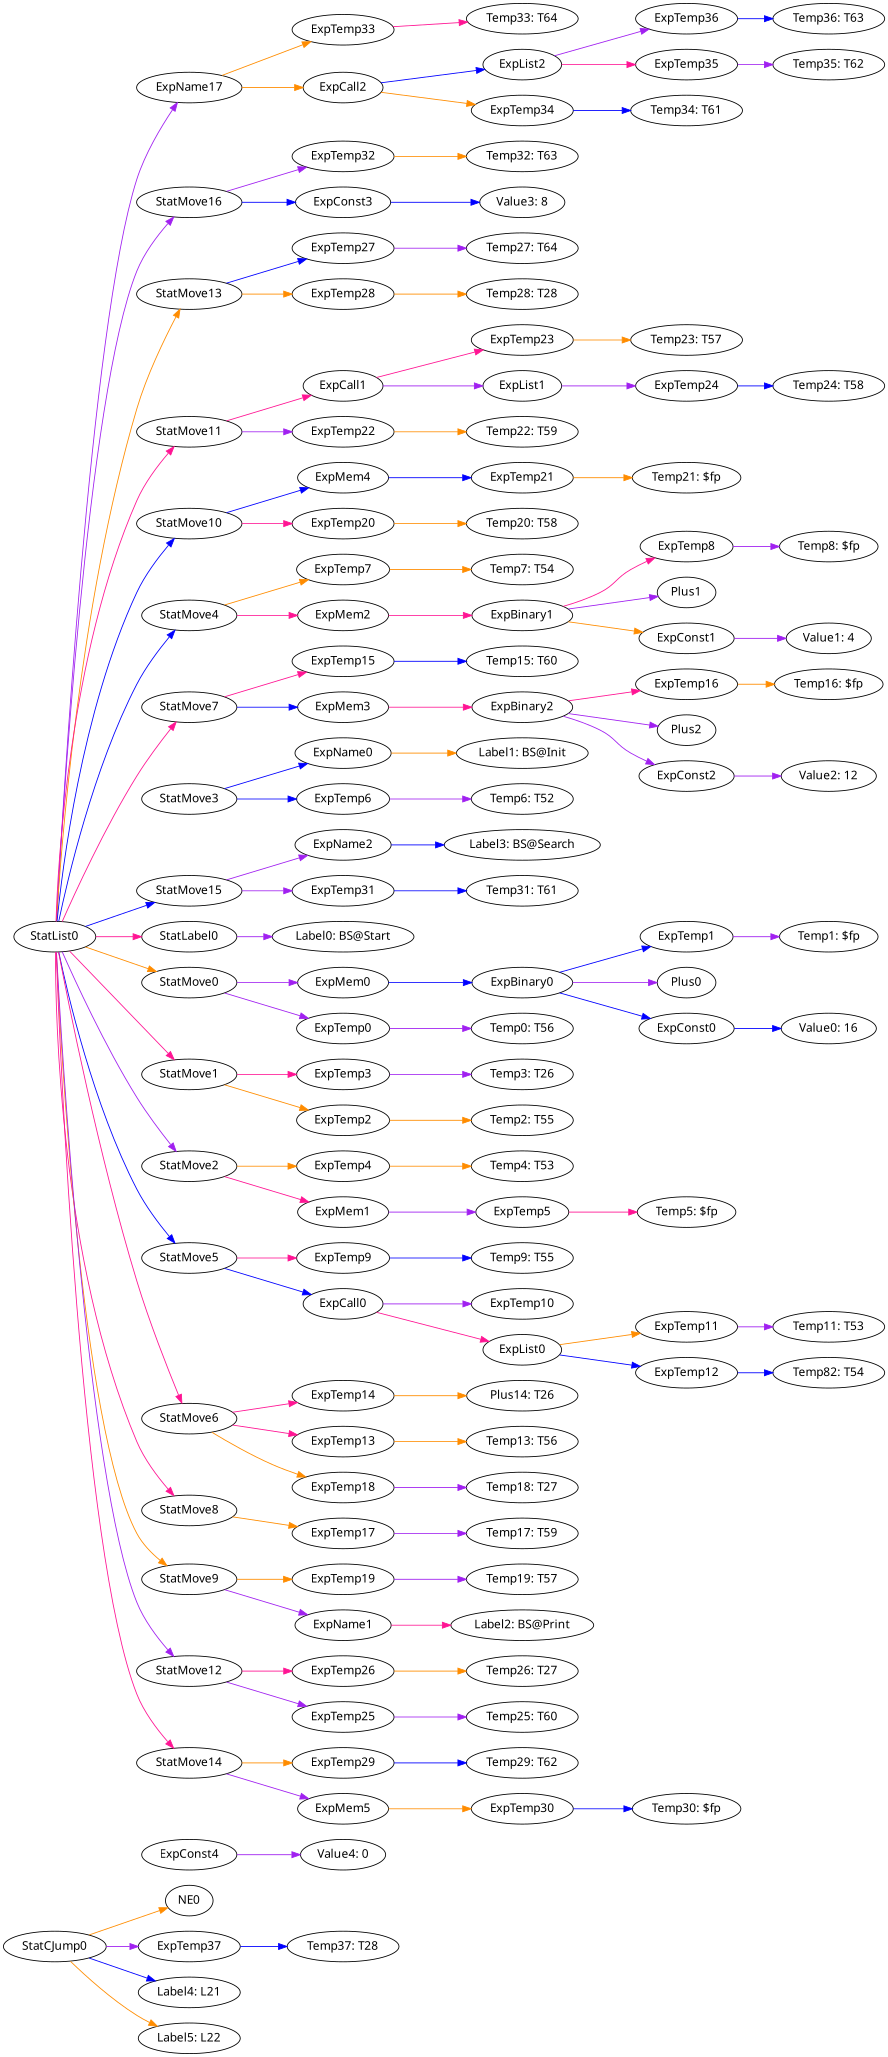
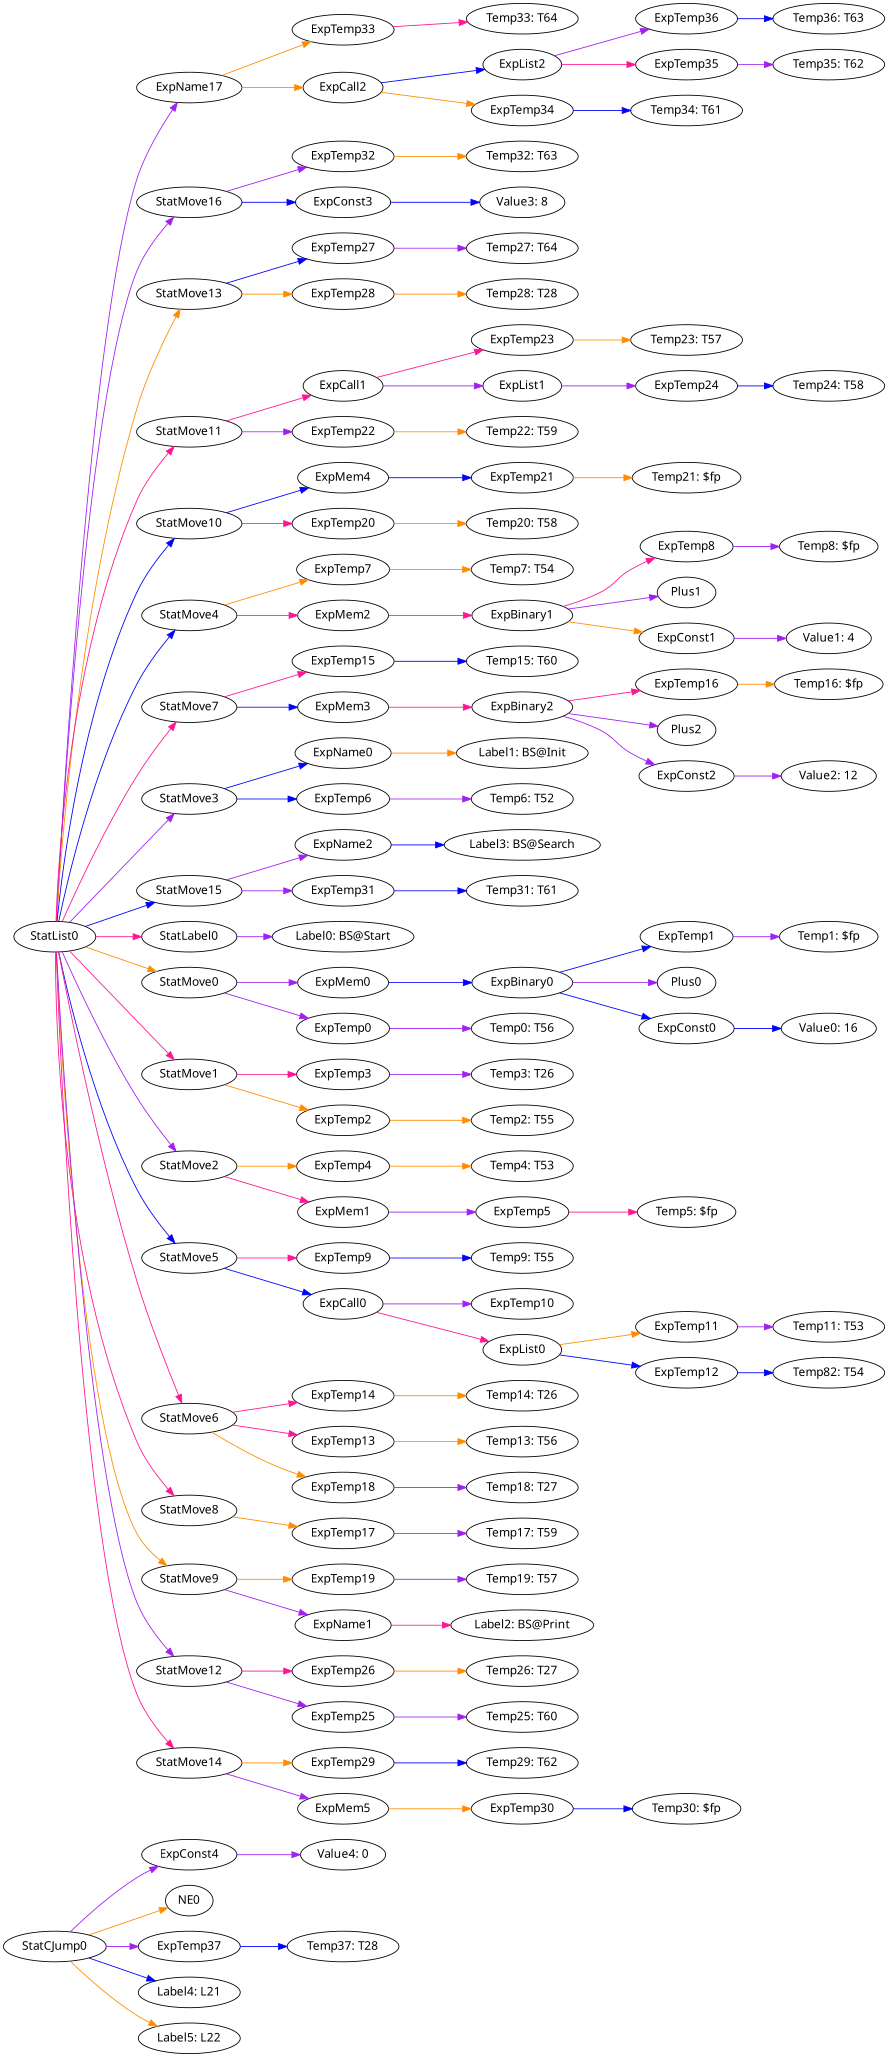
edge "StatList0" -> "StatMove3": added
node "Plus14: T26": label "Plus14: T26" -> "Temp14: T26"
edge "StatCJump0" -> "ExpConst4": added
